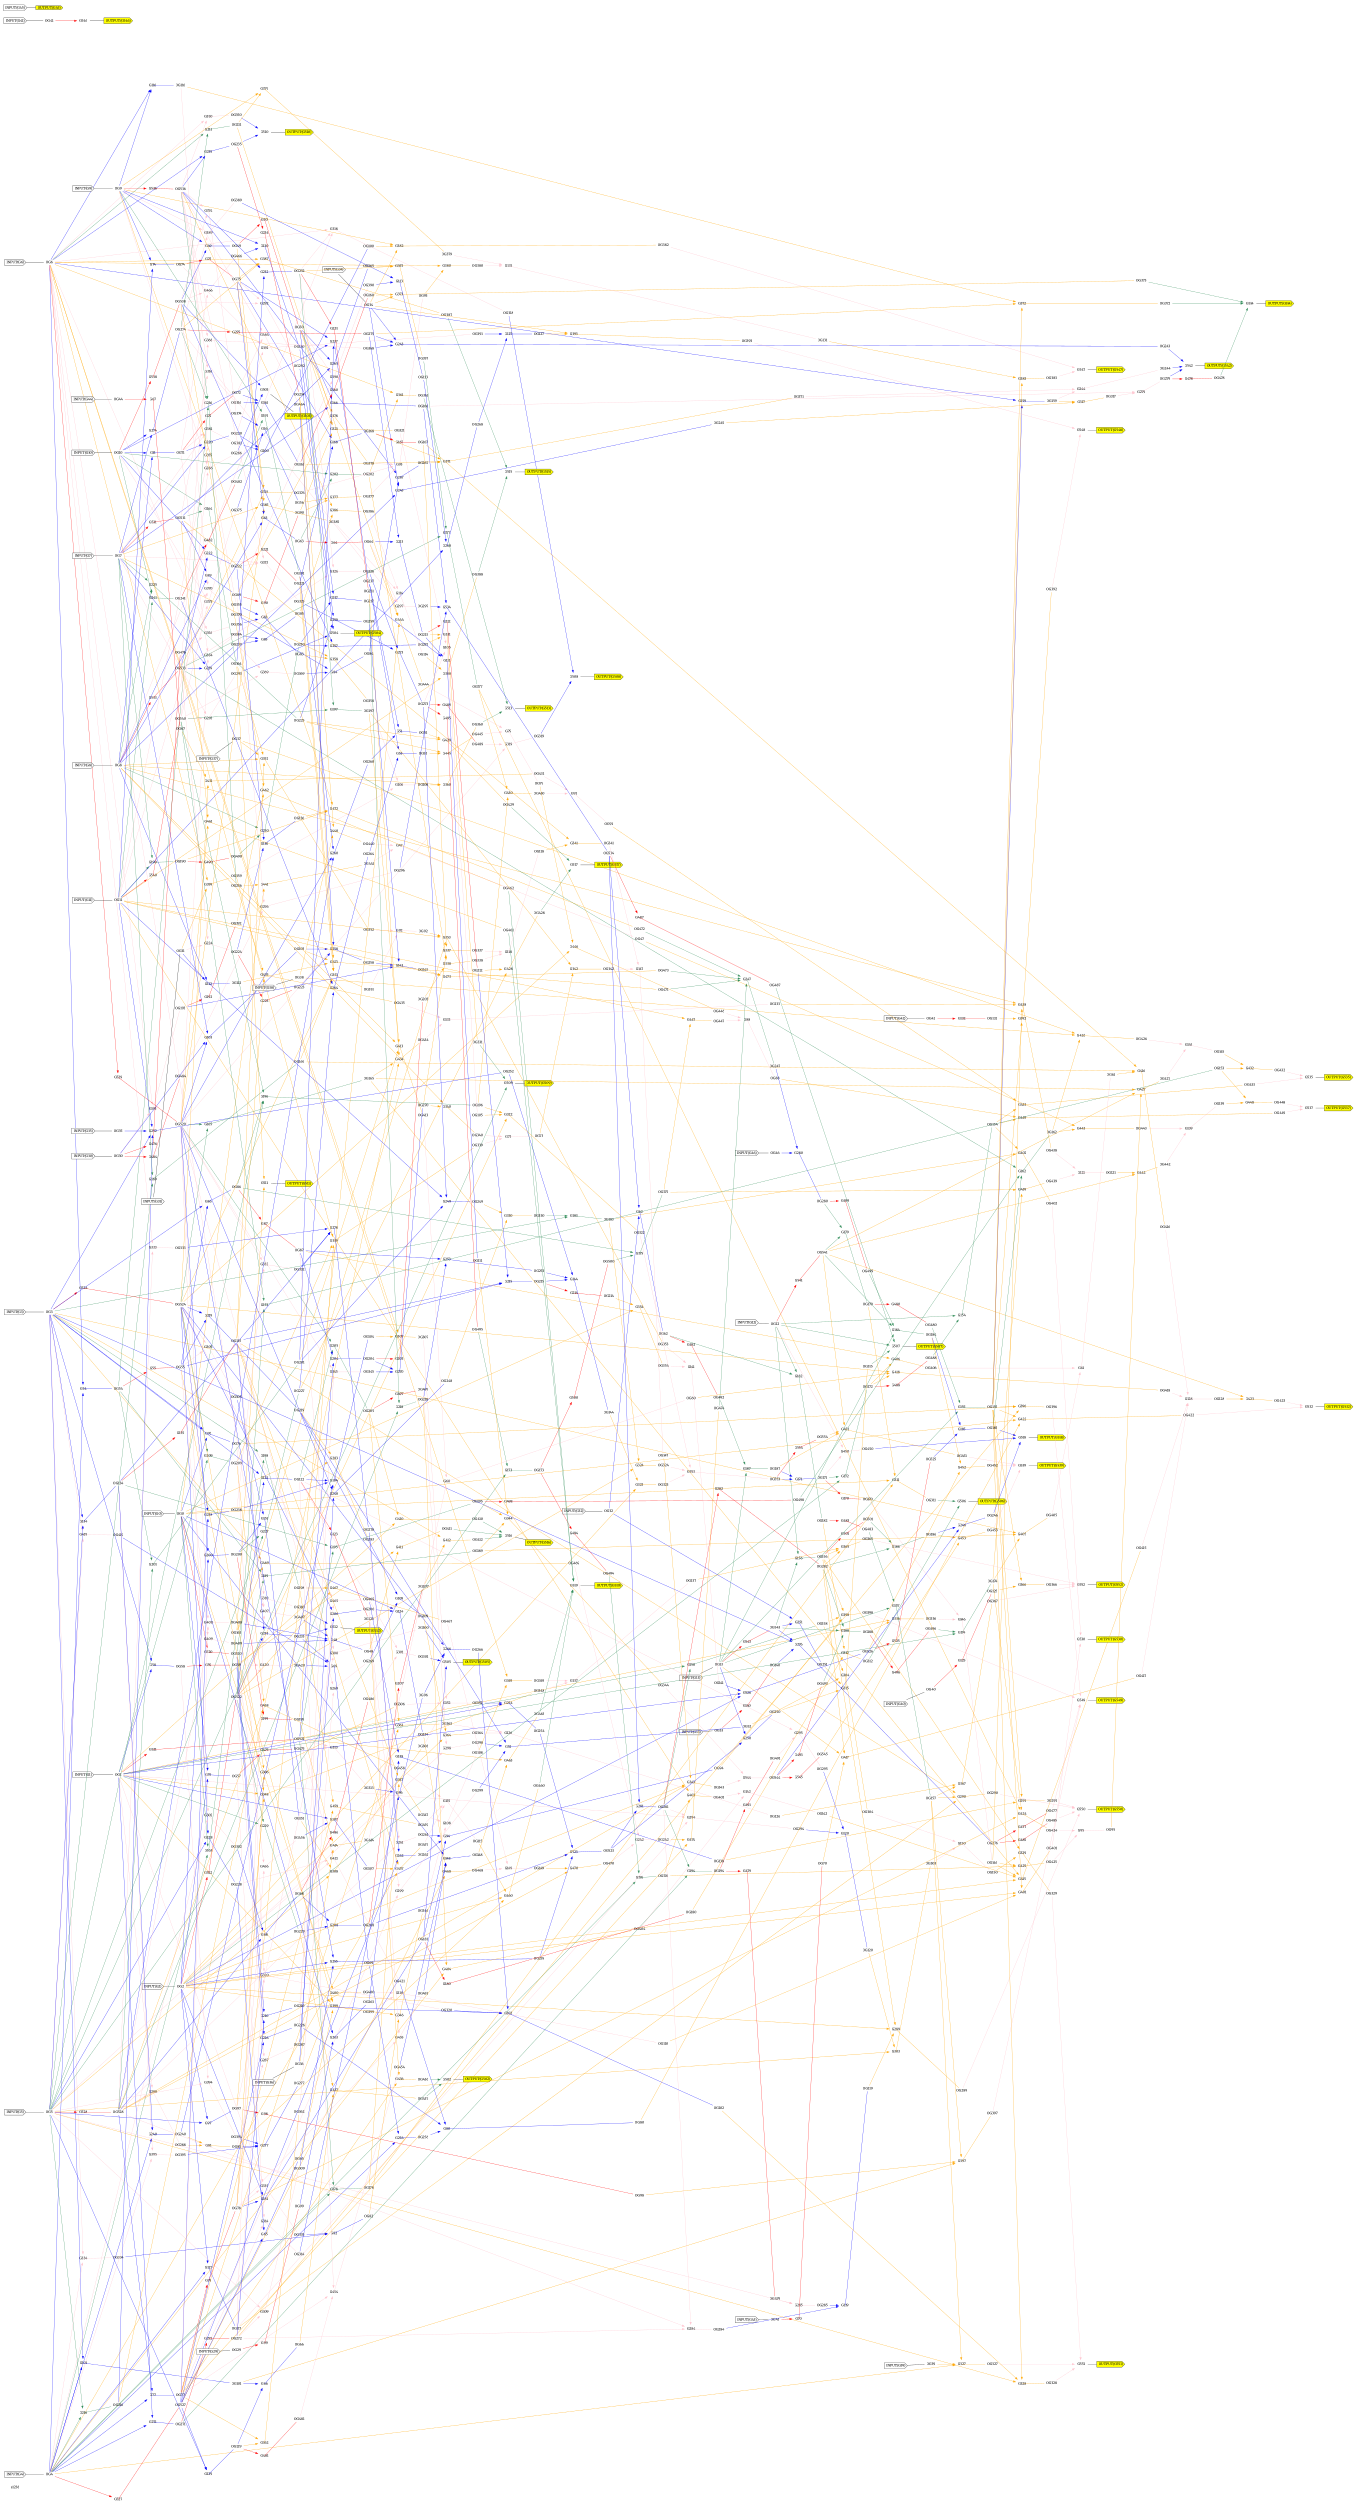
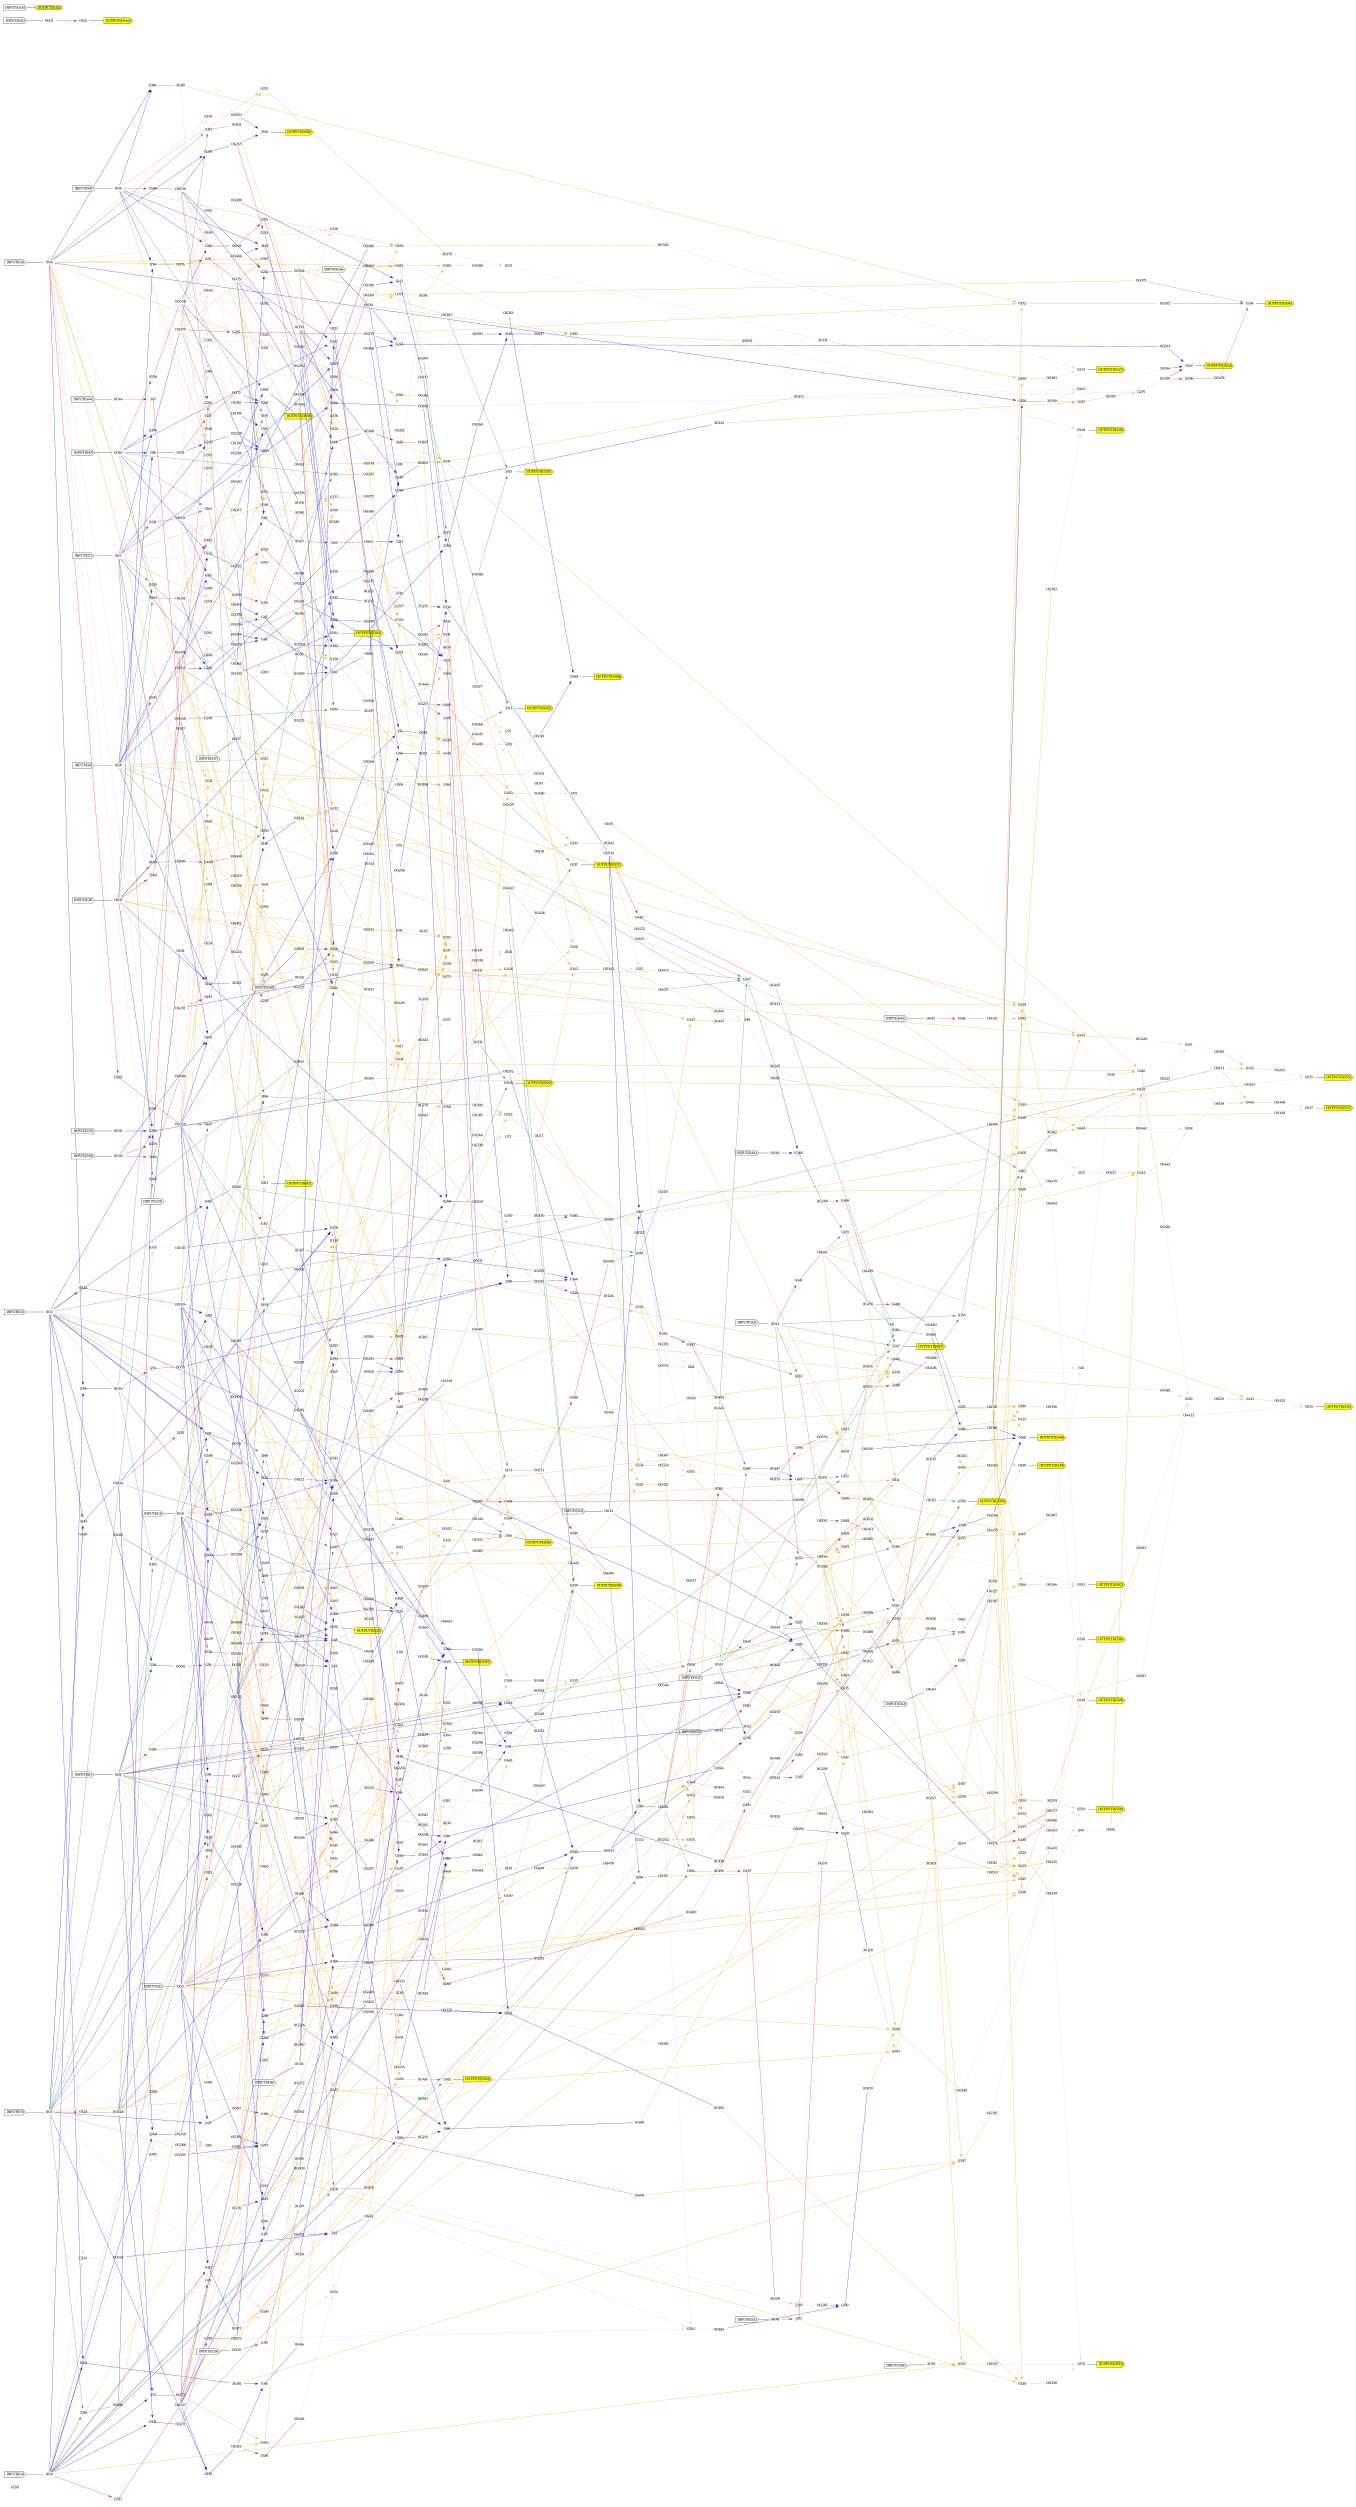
edge "G406" -- "OG406": color orange -> red
